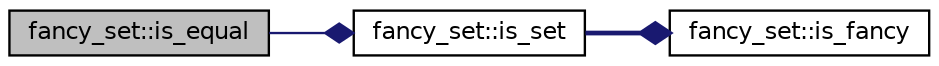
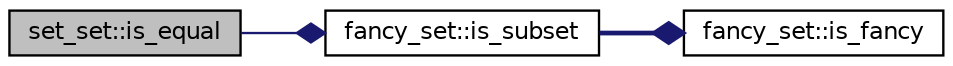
node "fancy_set::is_equal": label "fancy_set::is_equal" -> "set_set::is_equal"
node "fancy_set::is_set": label "fancy_set::is_set" -> "fancy_set::is_subset"
